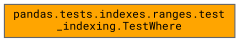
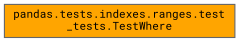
node "pandas.tests.indexes.ranges.test _indexing.TestWhere": label "pandas.tests.indexes.ranges.test _indexing.TestWhere" -> "pandas.tests.indexes.ranges.test _tests.TestWhere"
